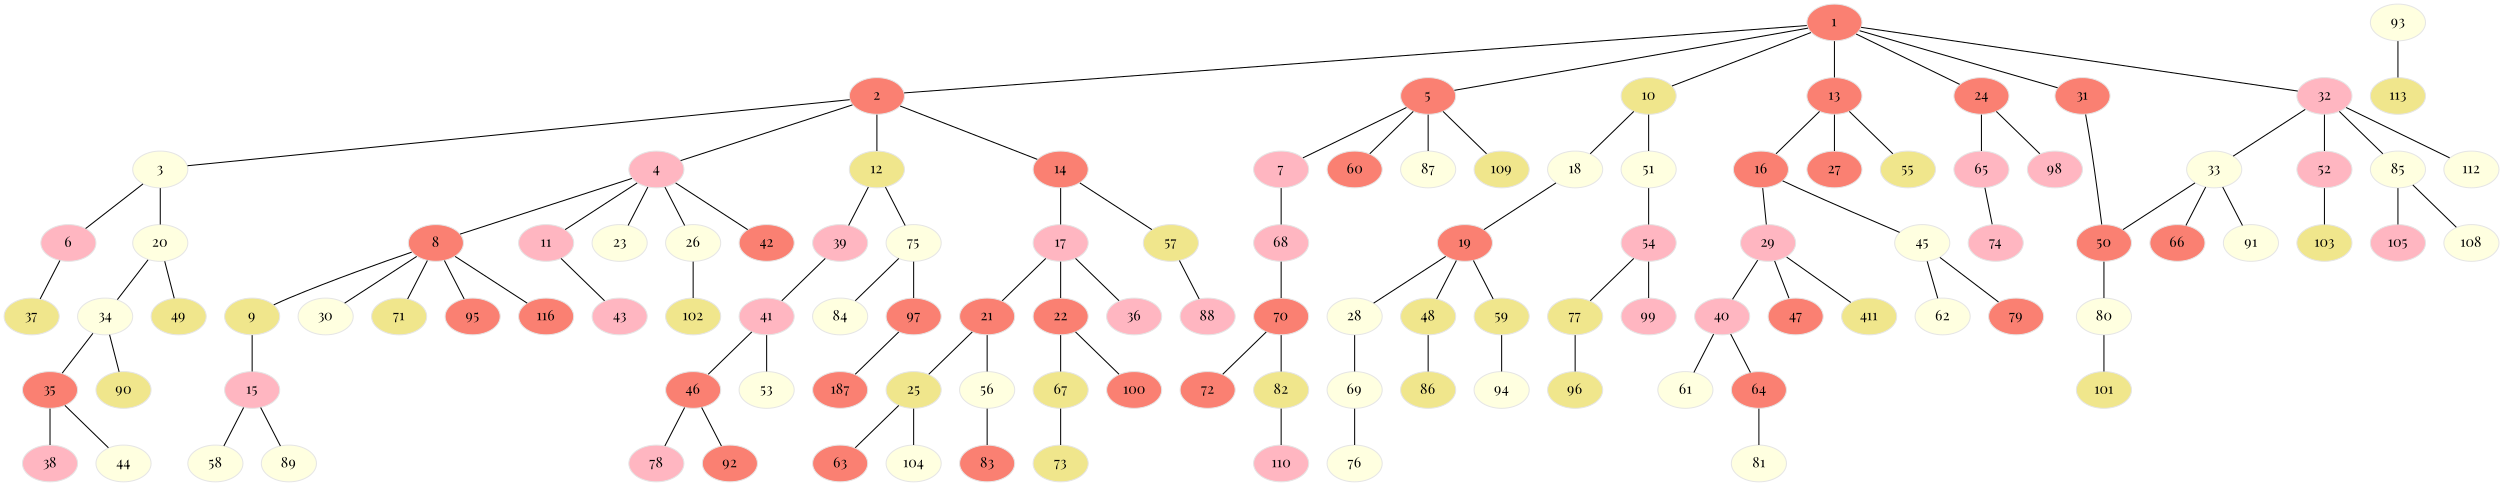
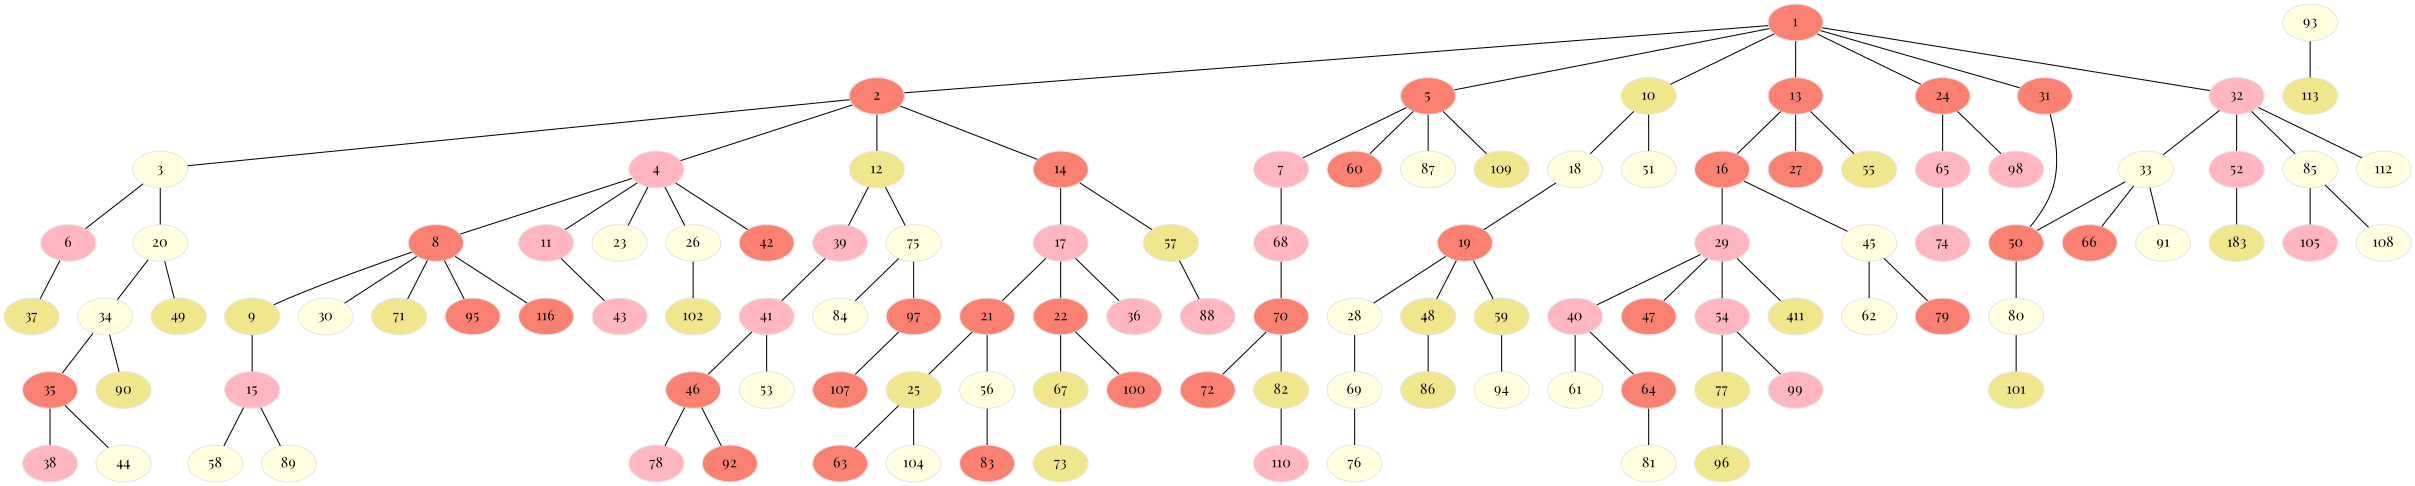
edge "51" -- "54": now "29" -- "54"
node "103": label "103" -> "183"
node "187": label "187" -> "107"
